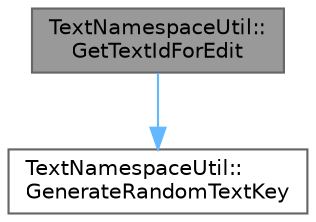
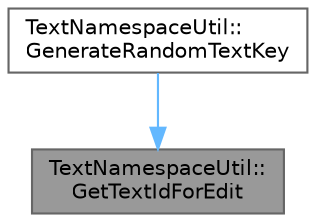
edge "TextNamespaceUtil:: GetTextIdForEdit" -> "TextNamespaceUtil:: GenerateRandomTextKey": reversed
